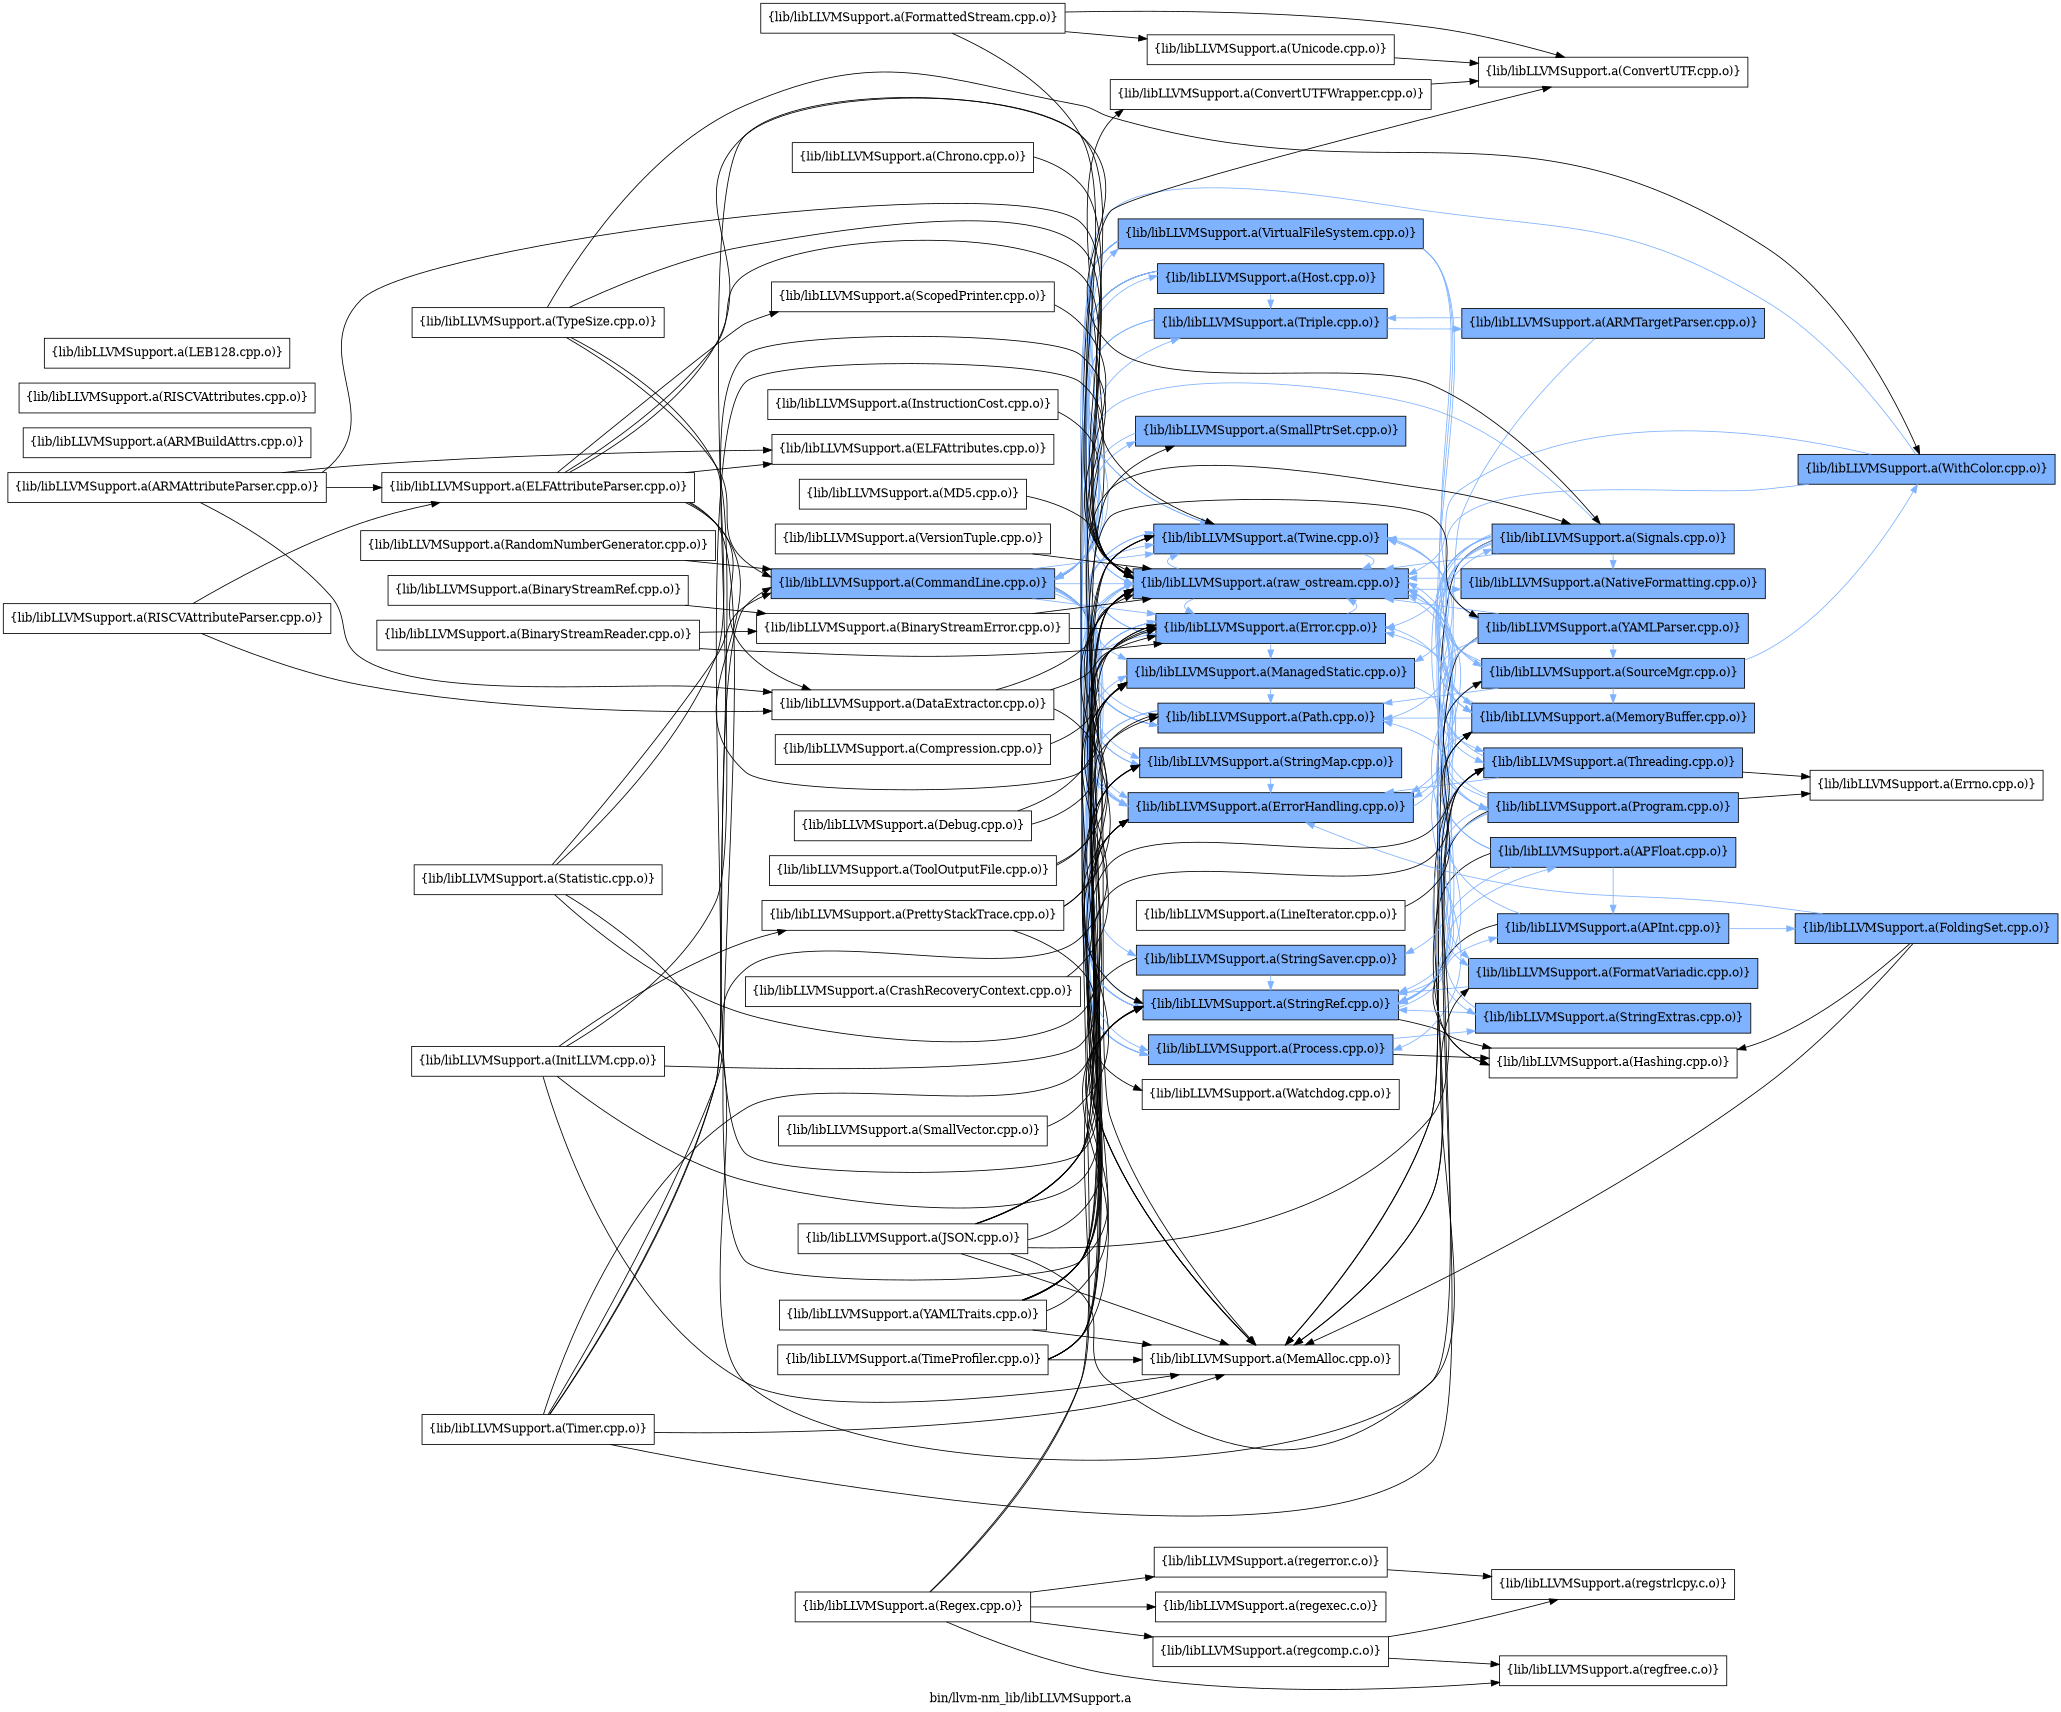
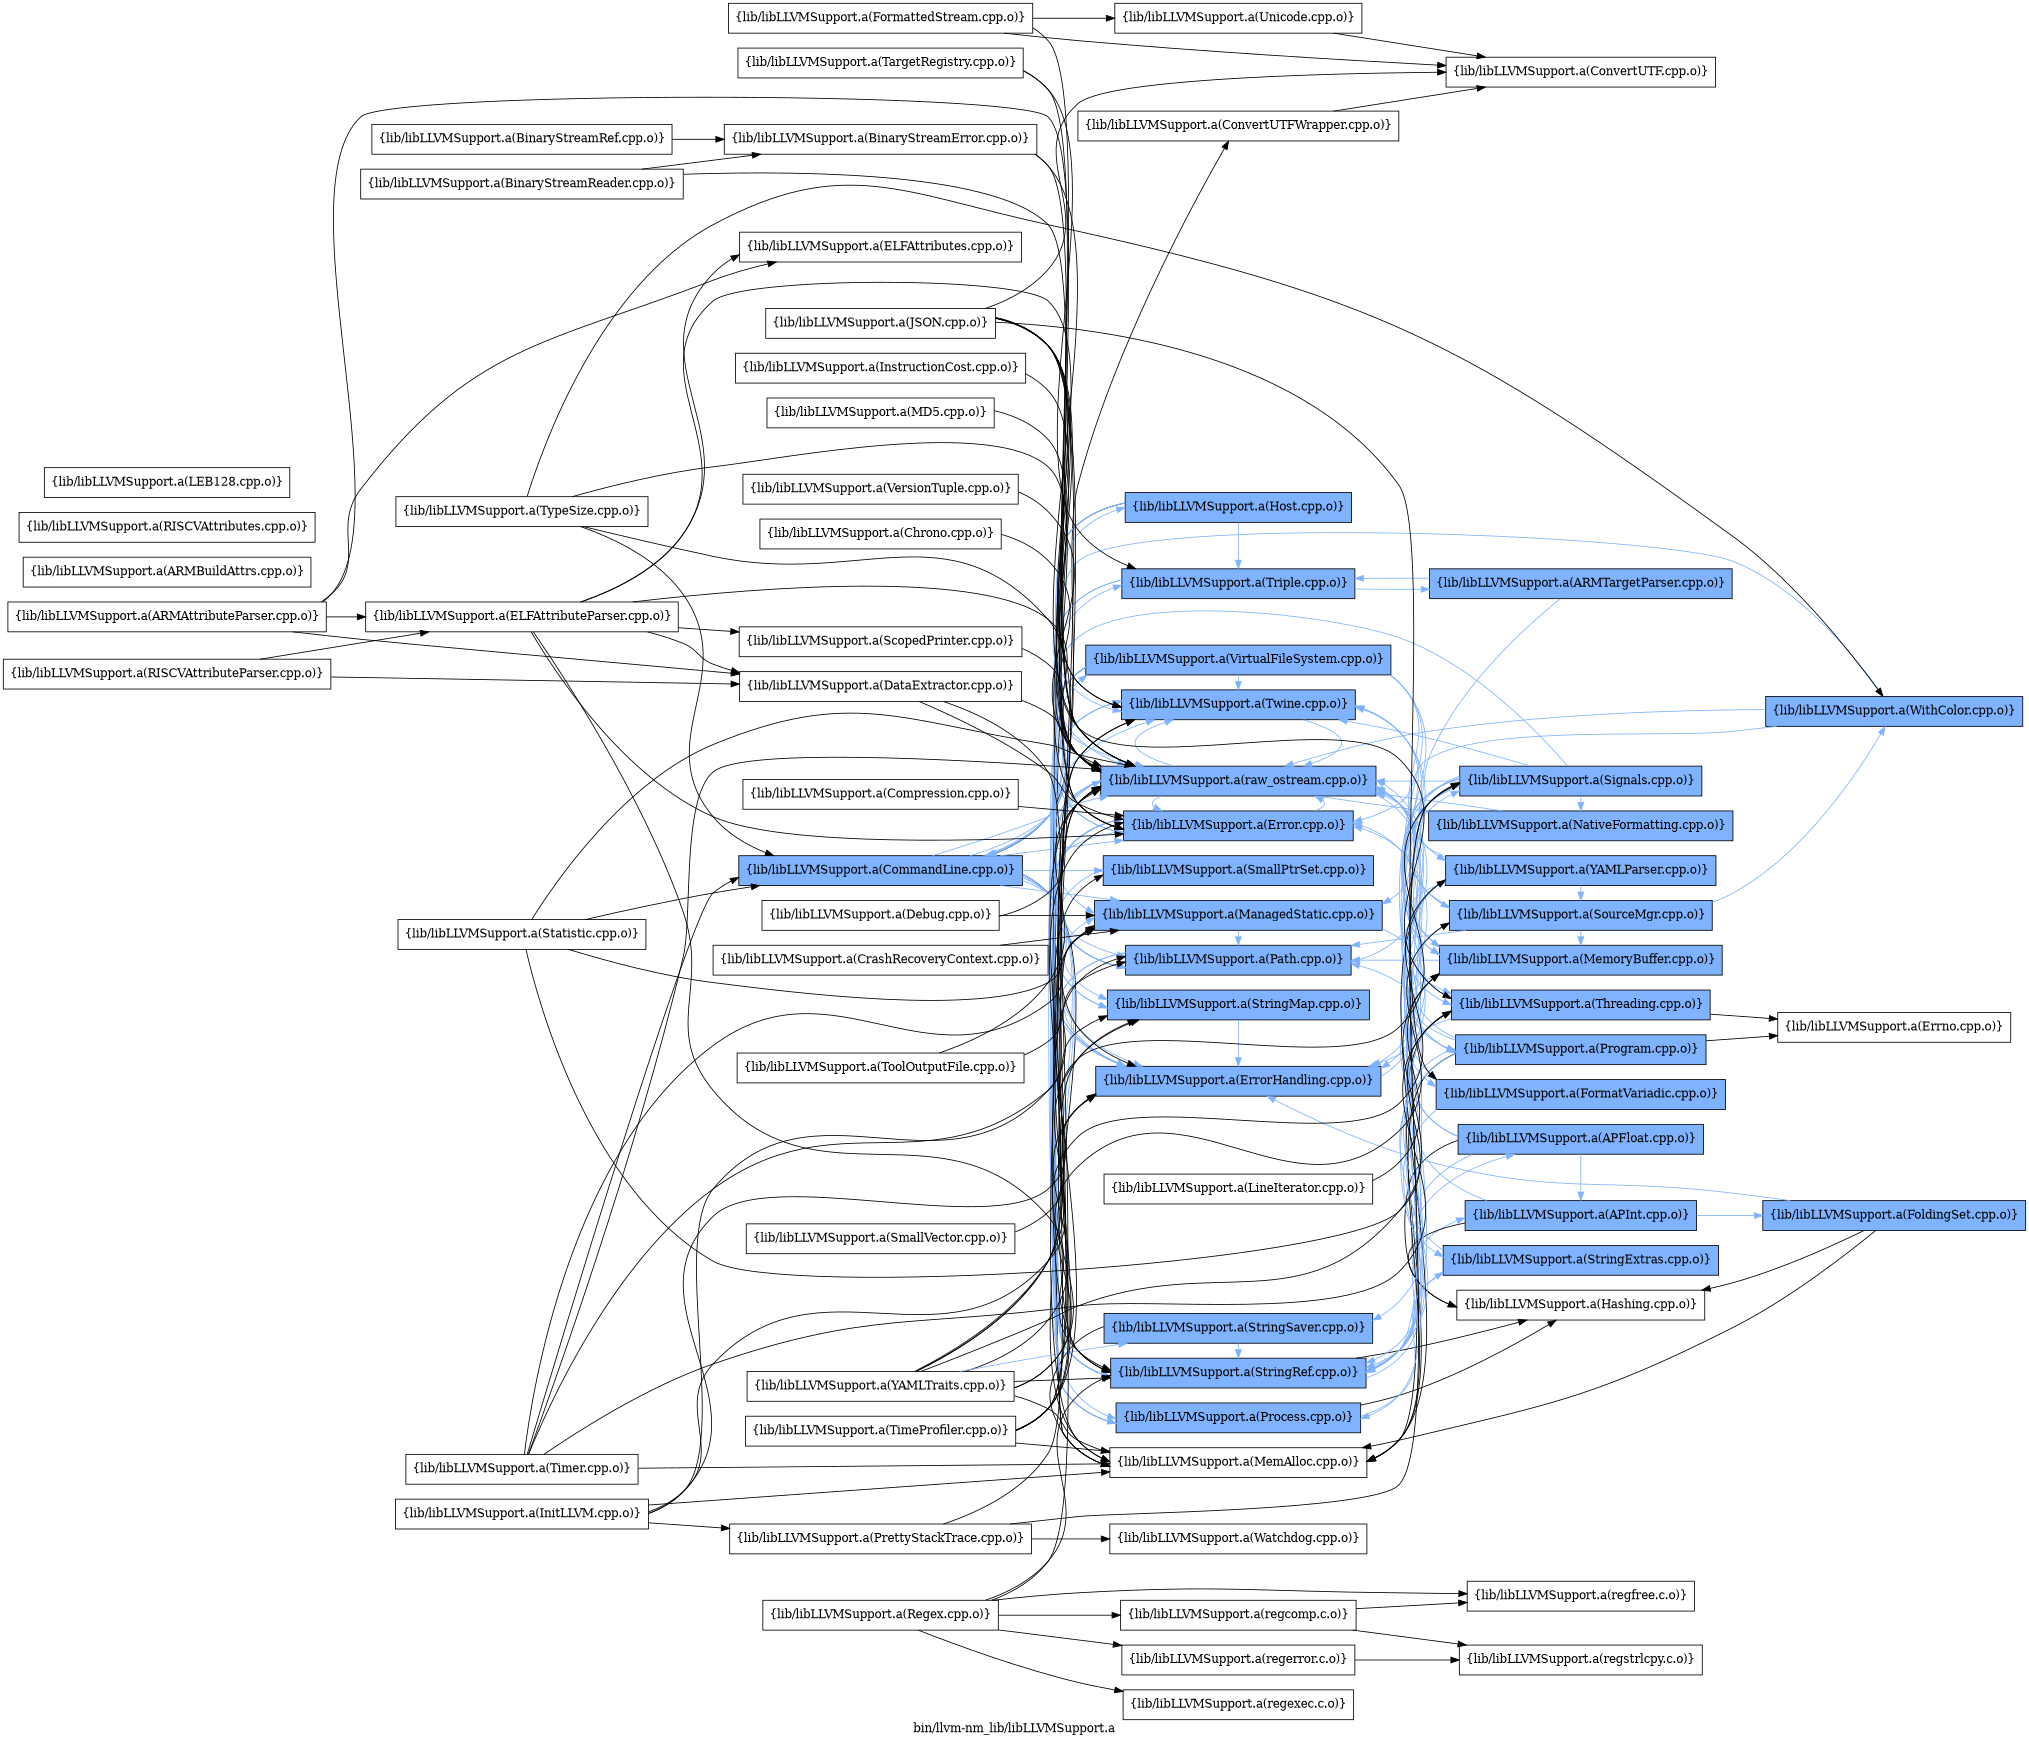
node "{lib/libLLVMSupport.a(TargetRegistry.cpp.o)}": added
node "{lib/libLLVMSupport.a(RandomNumberGenerator.cpp.o)}": removed
edge "{lib/libLLVMSupport.a(CommandLine.cpp.o)}" -> "{lib/libLLVMSupport.a(StringSaver.cpp.o)}": now "{lib/libLLVMSupport.a(YAMLTraits.cpp.o)}" -> "{lib/libLLVMSupport.a(StringSaver.cpp.o)}"
